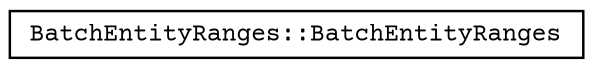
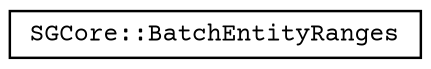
node "BatchEntityRanges::BatchEntityRanges": label "BatchEntityRanges::BatchEntityRanges" -> "SGCore::BatchEntityRanges"
